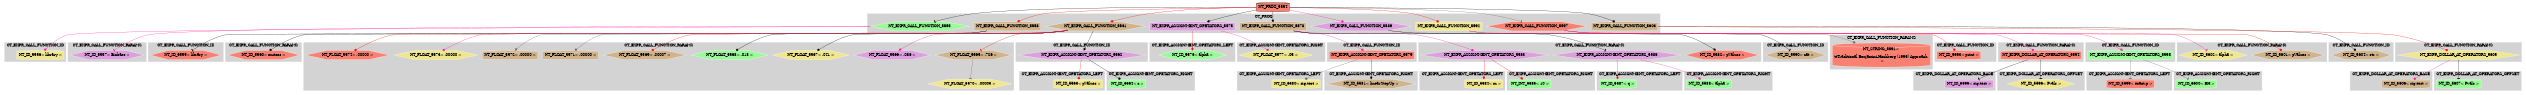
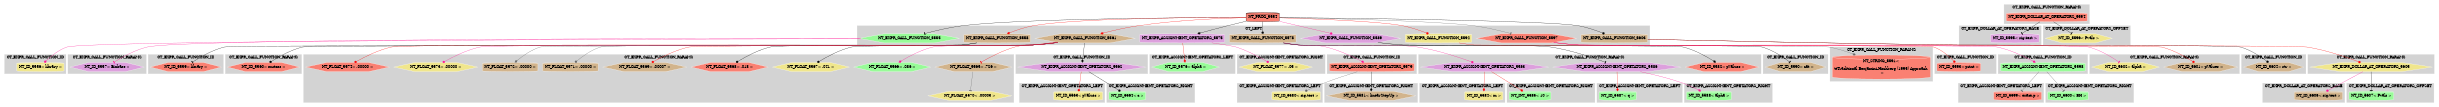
cluster "CT_PROG": label "CT_PROG" -> "CT_LEFT"
edge "NT_EXPR_CALL_FUNCTION_5592" -> "NT_EXPR_DOLLAR_AT_OPERATORS_5594": removed
node "NT_FLOAT_5568< .018 >": fillcolor palegreen -> salmon
node "NT_FLOAT_5566< .086 >": fillcolor plum -> palegreen
